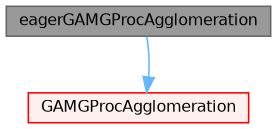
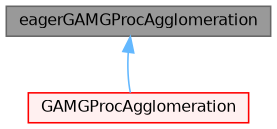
edge "eagerGAMGProcAgglomeration" -> "GAMGProcAgglomeration": reversed
